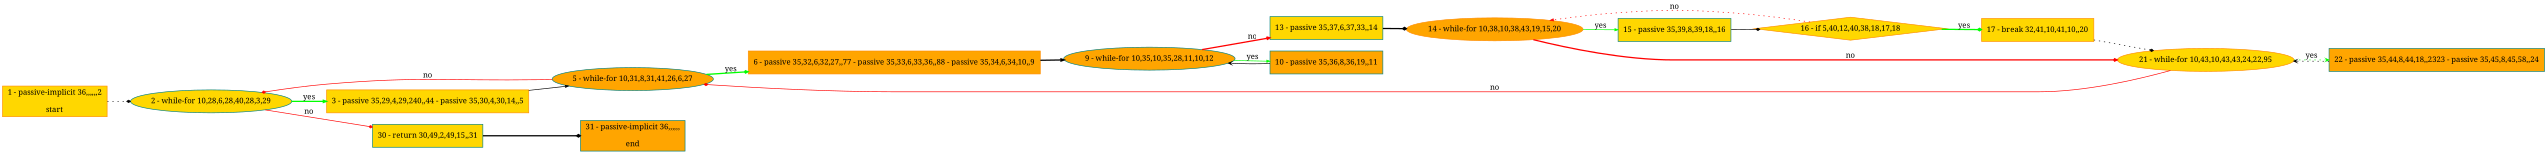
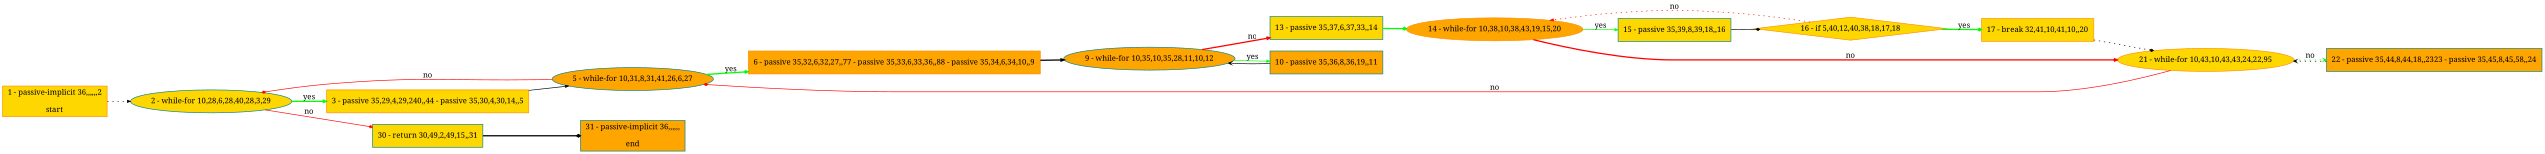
edge "13 - passive 35,37,6,37,33,,14" -> "14 - while-for 10,38,10,38,43,19,15,20": color #000000 -> #00ff00
edge "21 - while-for 10,43,10,43,43,24,22,95" -> "22 - passive 35,44,8,44,18,,2323 - passive 35,45,8,45,58,,24": label "yes" -> "no"
edge "1 - passive-implicit 36,,,,,,2 start" -> "2 - while-for 10,28,6,28,40,28,3,29": arrowhead diamond -> normal
